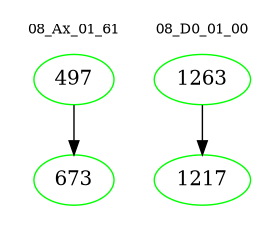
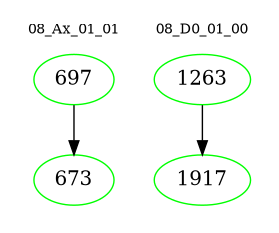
cluster "08_Ax_01_61": label "08_Ax_01_61" -> "08_Ax_01_01"
node "497": label "497" -> "697"
node "1217": label "1217" -> "1917"
